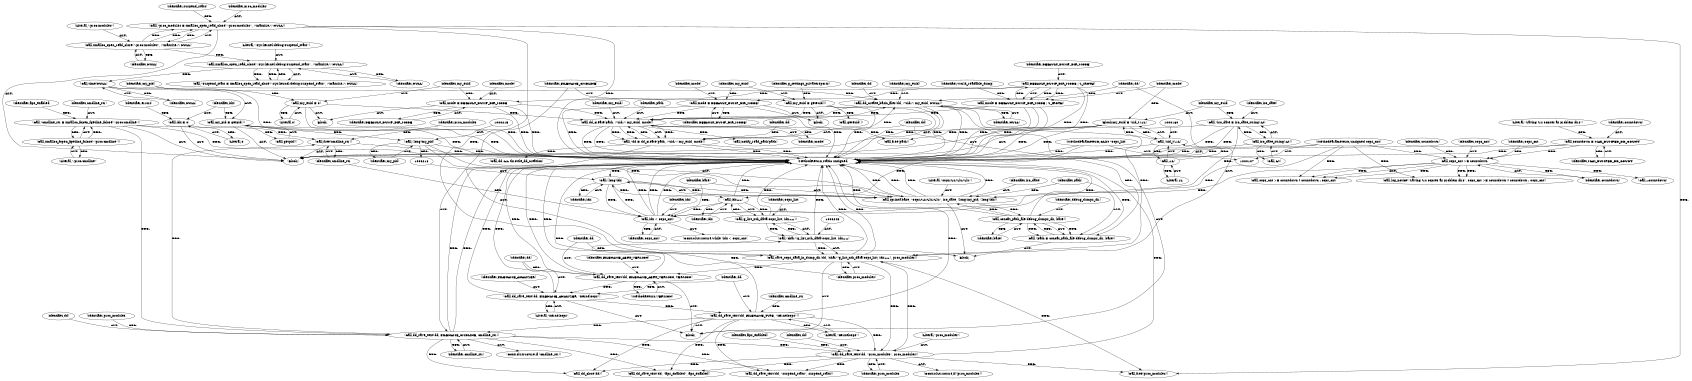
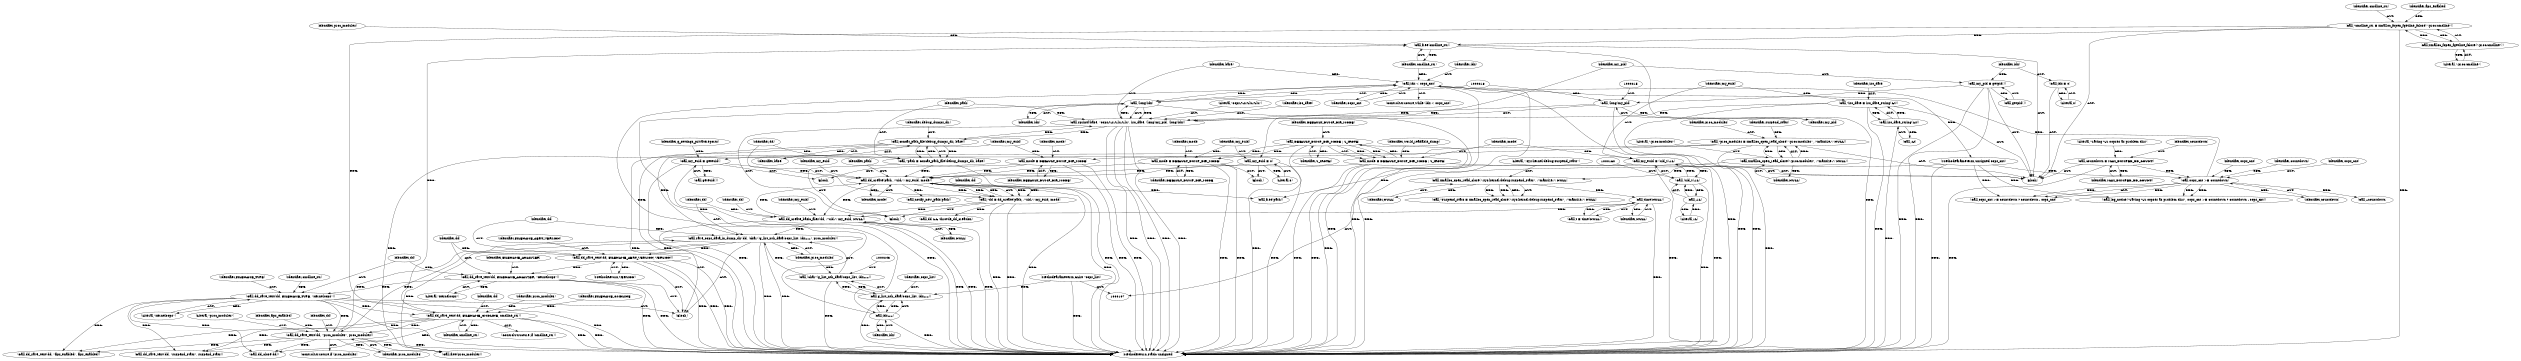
edge "(Identifier,FILENAME_CMDLINE)" -> "(Call,my_euid = geteuid())": now "(Call,geteuid())" -> "(Call,my_euid = geteuid())"
node "(Identifier,errors)": removed
node "(Block,my_euid = (uid_t)-1L)": label "(Block,my_euid = (uid_t)-1L)" -> "(Call,my_euid = (uid_t)-1L)"
node "(Call,notify_read_path(path))": label "(Call,notify_read_path(path))" -> "(Call,notify_new_path(path))"
edge "(Call,(long)my_pid)" -> "1000218": reversed
node "(Identifier,S_IROTH)": added
edge "(MethodReturn,static unsigned)" -> "(Call,(long)idx)": reversed
edge "(MethodParameterIn,GList *oops_list)" -> "(Call,idx++)": now "(MethodParameterIn,GList *oops_list)" -> "(Call,g_list_nth_data(oops_list, idx++))"
edge "(Call,*path = concat_path_file(debug_dumps_dir, base))" -> "(Call,dd_create(path, /*uid:*/ my_euid, mode))": added, label "DDG:"
edge "(Literal,1L)" -> "(Call,-1L)": label "AST: " -> "DDG: "
edge "(Call,(long)idx)" -> "(Call,idx < oops_cnt)": label "DDG: " -> "CFG: "
edge "(MethodParameterIn,unsigned oops_cnt)" -> "(Call,idx < oops_cnt)": reversed
edge "(Identifier,FILENAME_CMDLINE)" -> "(Call,dd_save_text(dd, FILENAME_CMDLINE, cmdline_str))": label "AST: " -> "DDG: "
node "(Call,t = time(NULL))": added
node "(Identifier,FILENAME_TYPE)": added
edge "(Call,dd_save_text(dd, FILENAME_CMDLINE, cmdline_str))" -> "(Call,dd_close(dd))": label "DDG: " -> "CFG: "
